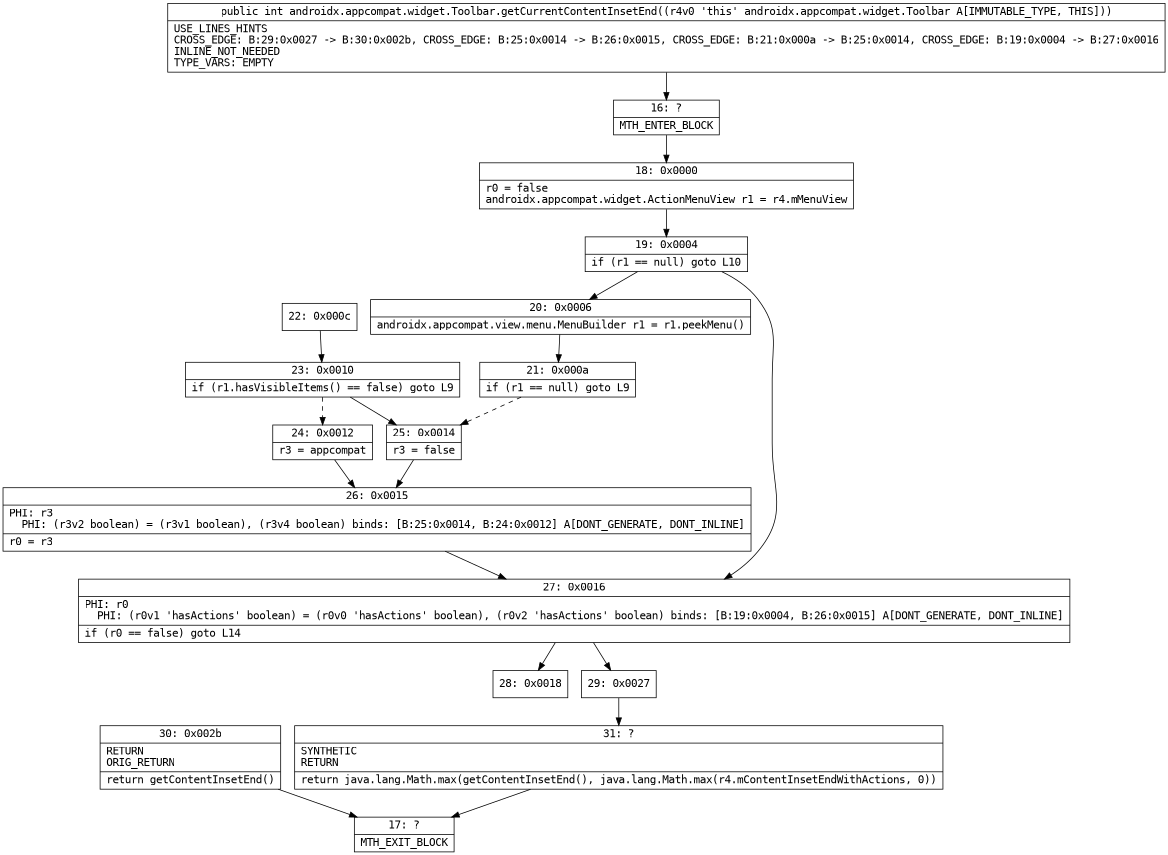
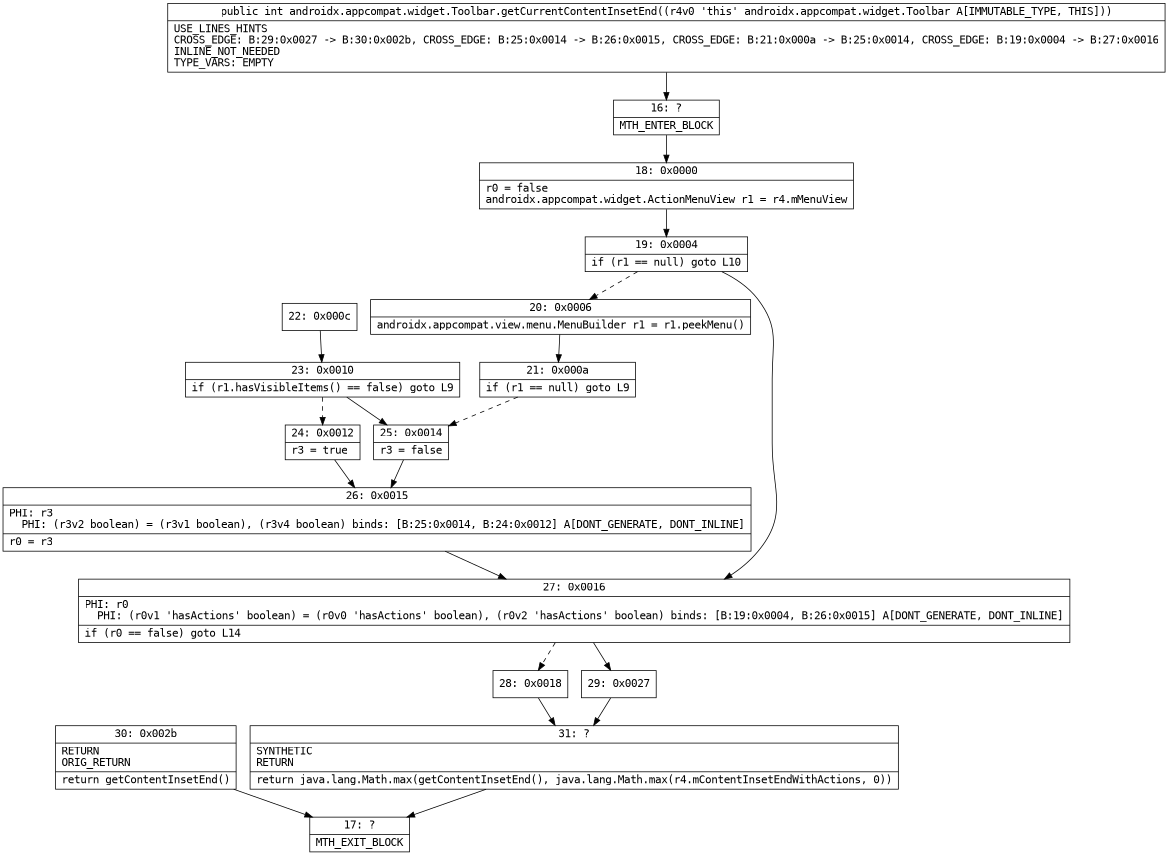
edge "19: 0x0004" -> "20: 0x0006": style solid -> dashed
node "24: 0x0012": text "r3 = appcompat" -> "r3 = true"
edge "27: 0x0016" -> "28: 0x0018": style solid -> dashed
edge "28: 0x0018" -> "31: ?": added
